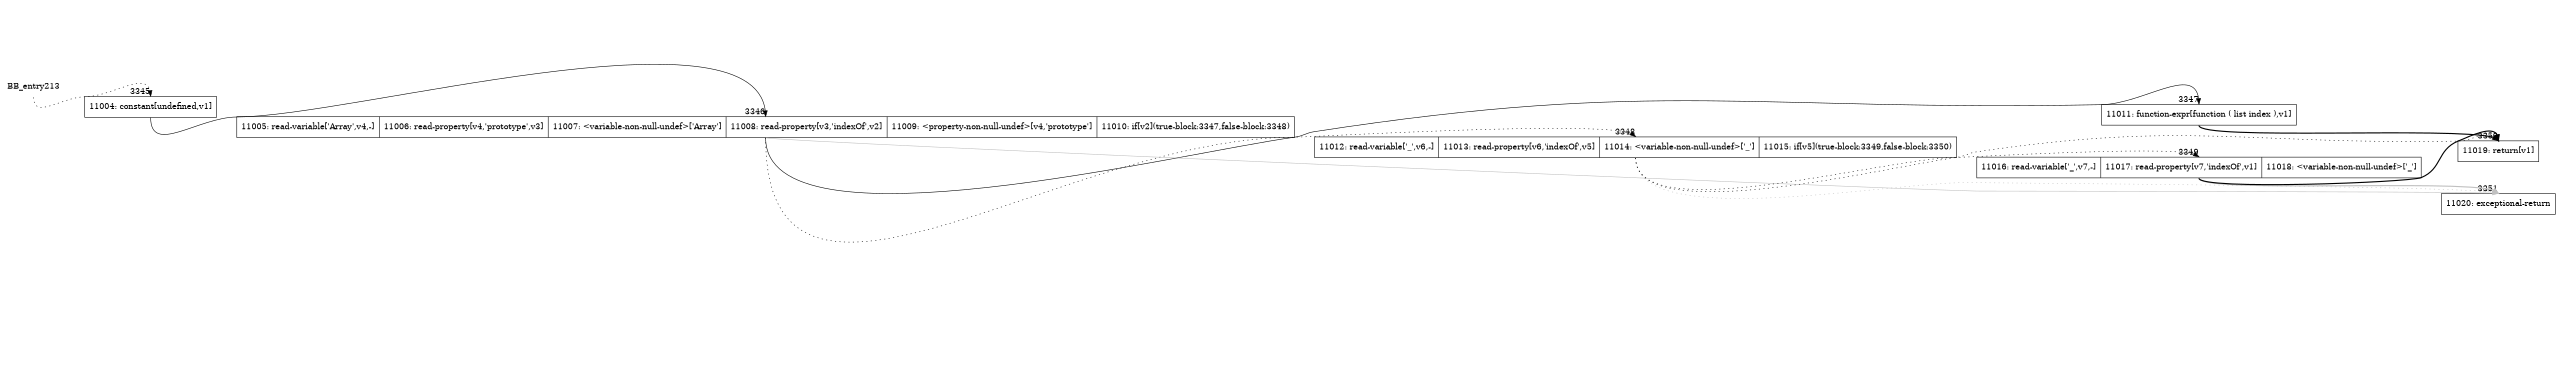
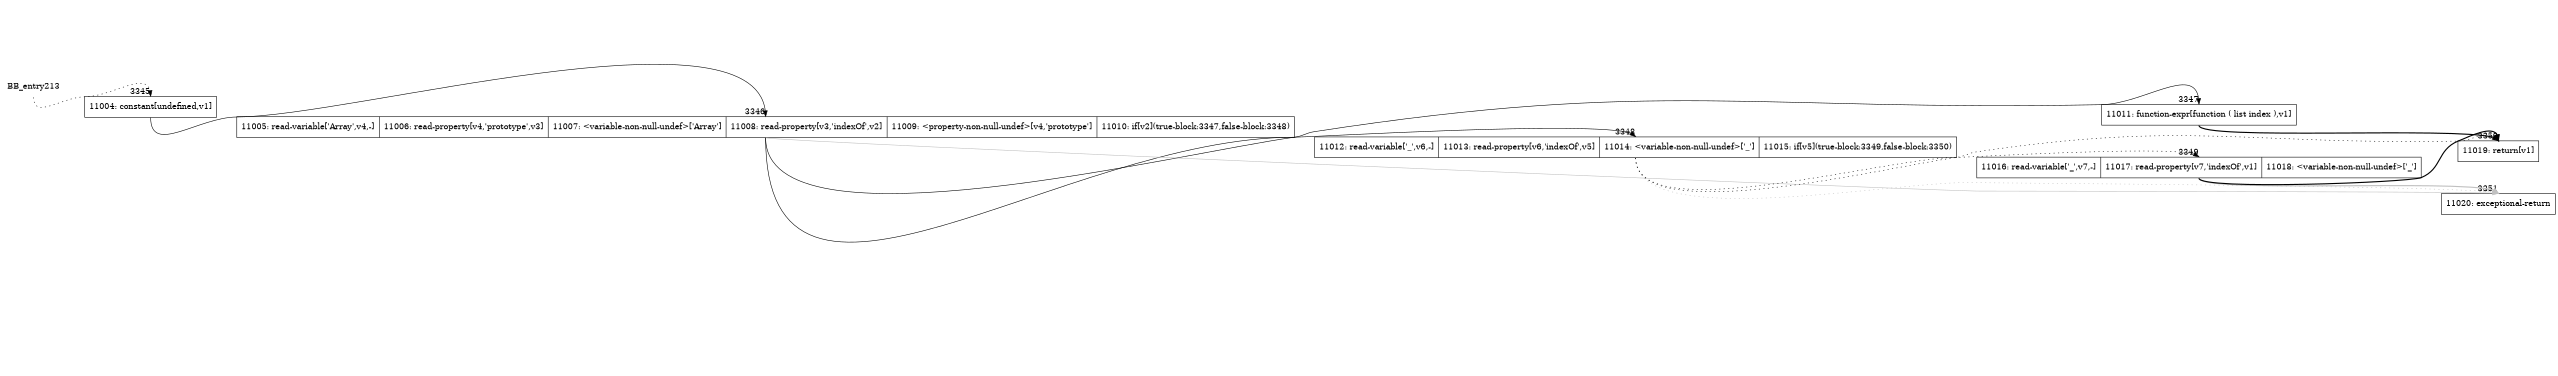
edge "11005: read-variable['Array',v4,-]" -> "11012: read-variable['_',v6,-]": style dotted -> solid
